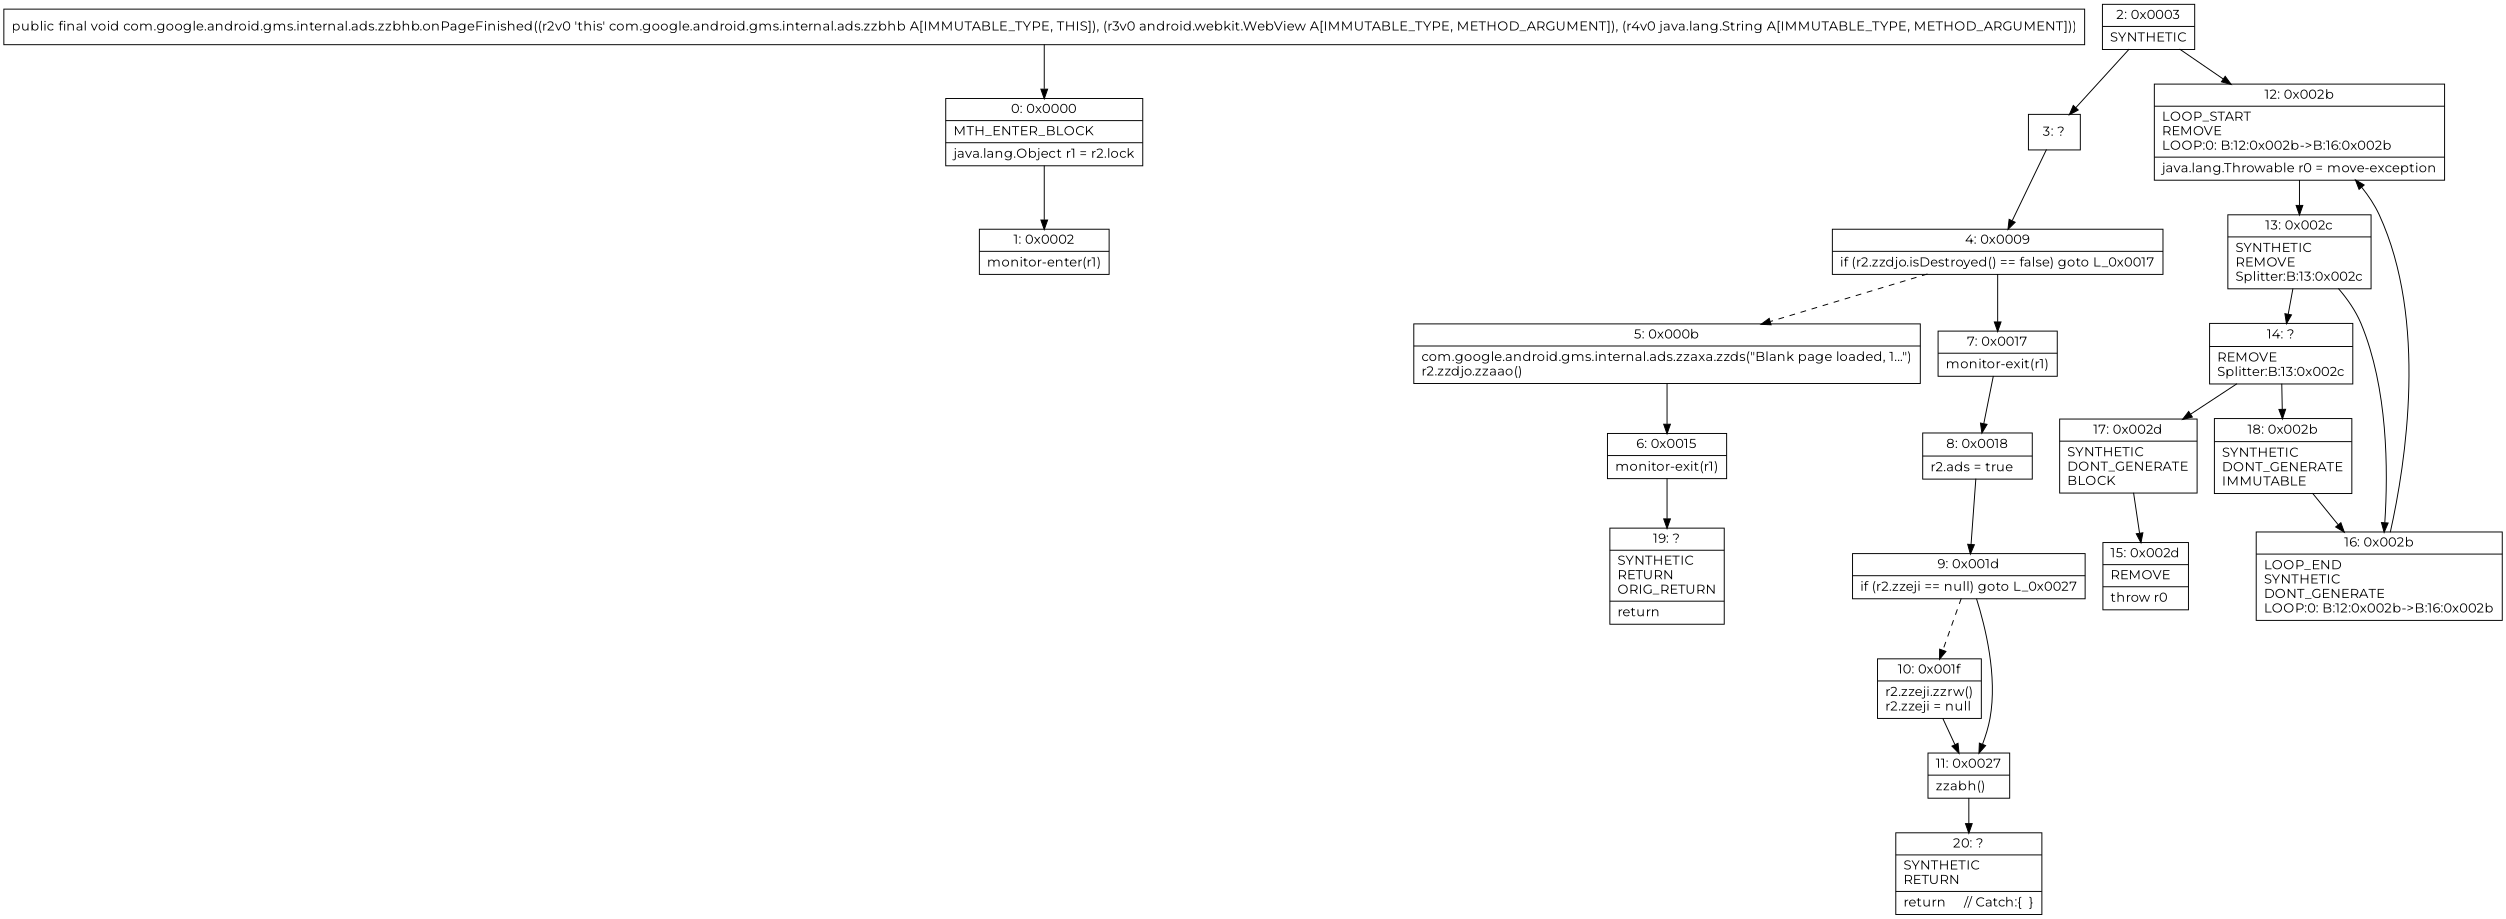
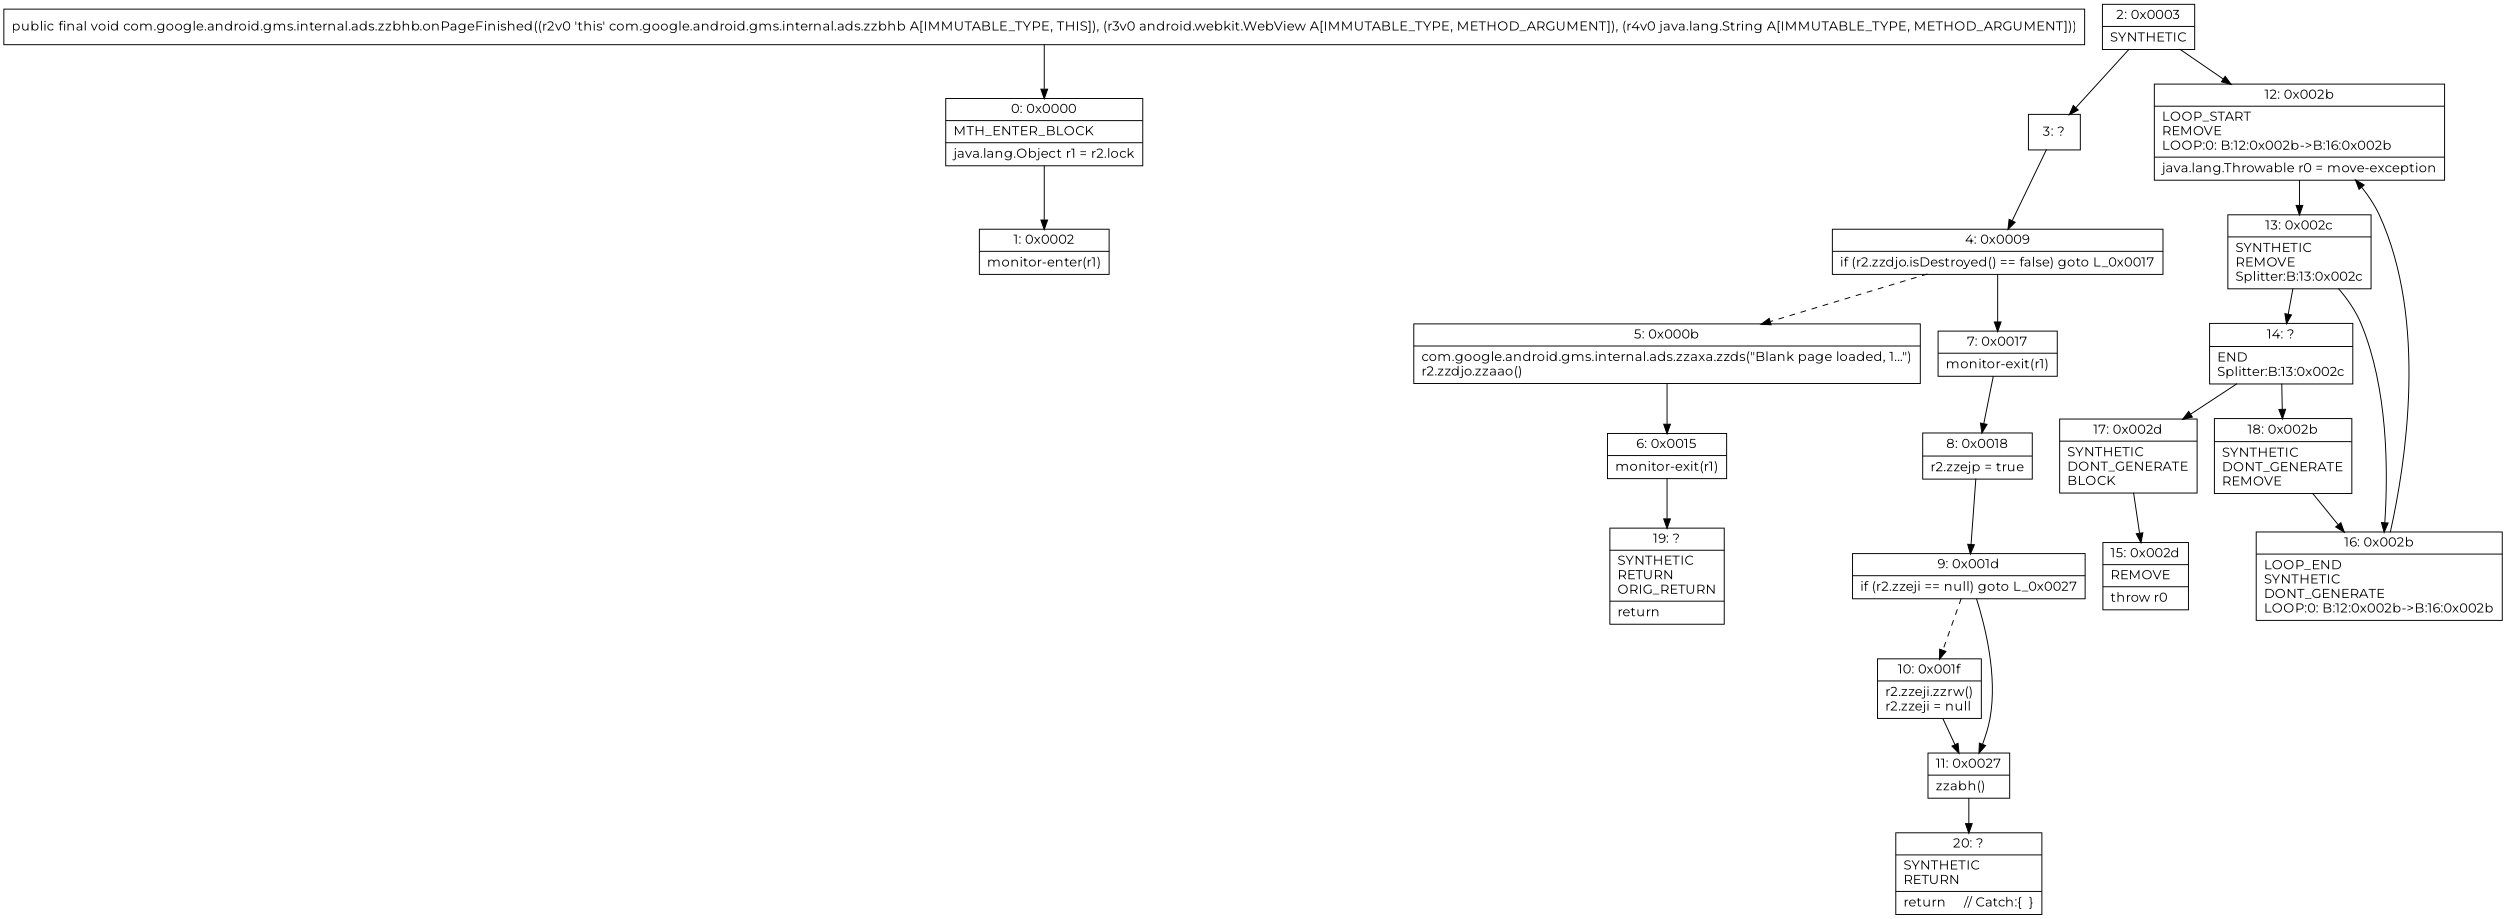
node "14: ?": text "REMOVE" -> "END"
node "8: 0x0018": text "r2.ads = true" -> "r2.zzejp = true"
node "18: 0x002b": text "IMMUTABLE" -> "REMOVE"
